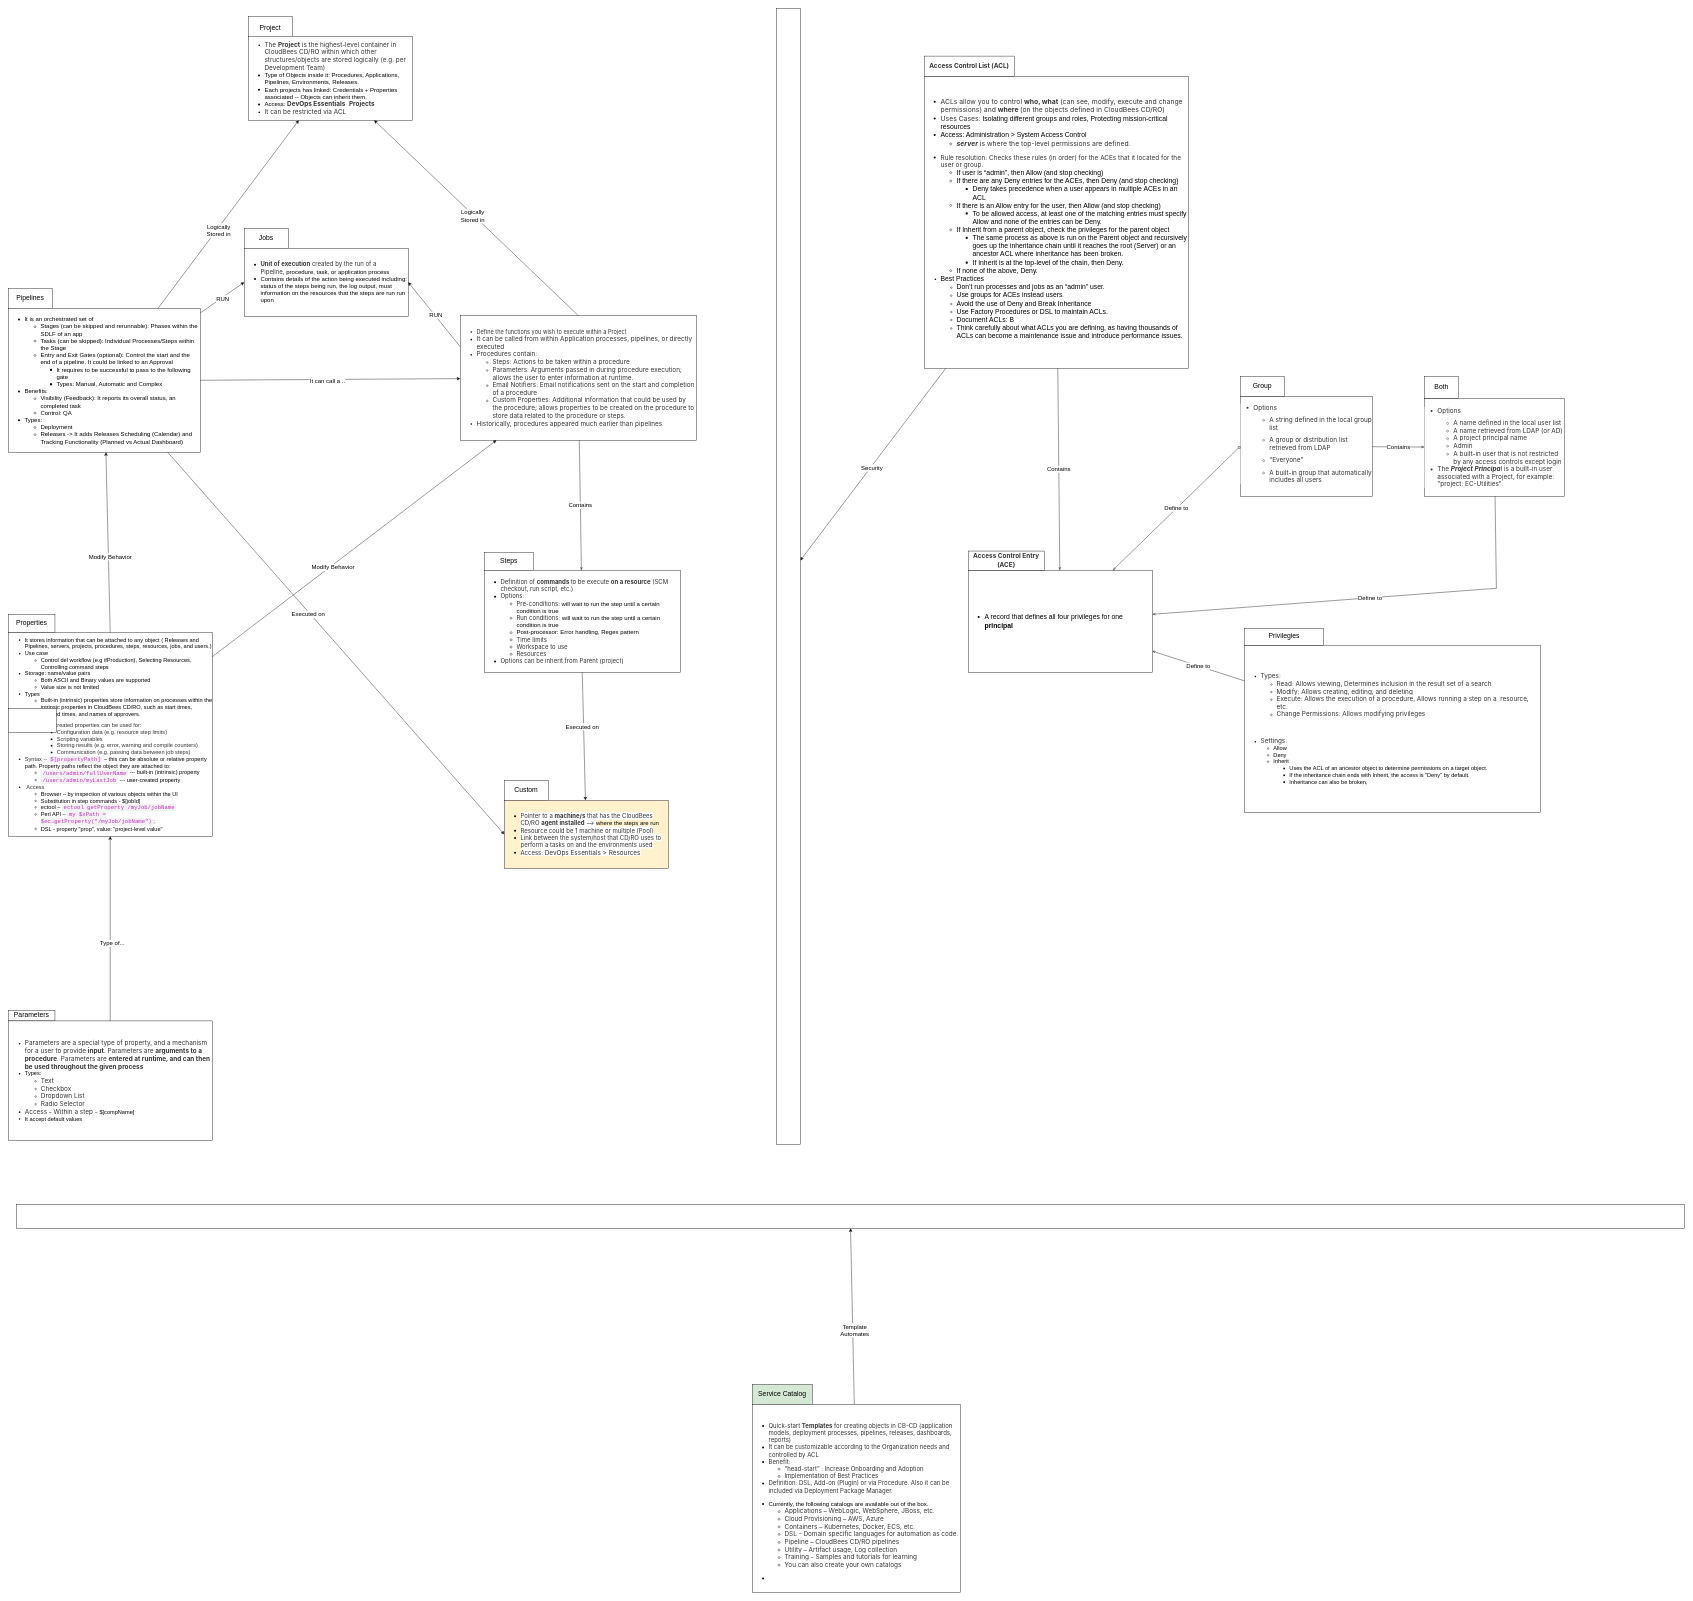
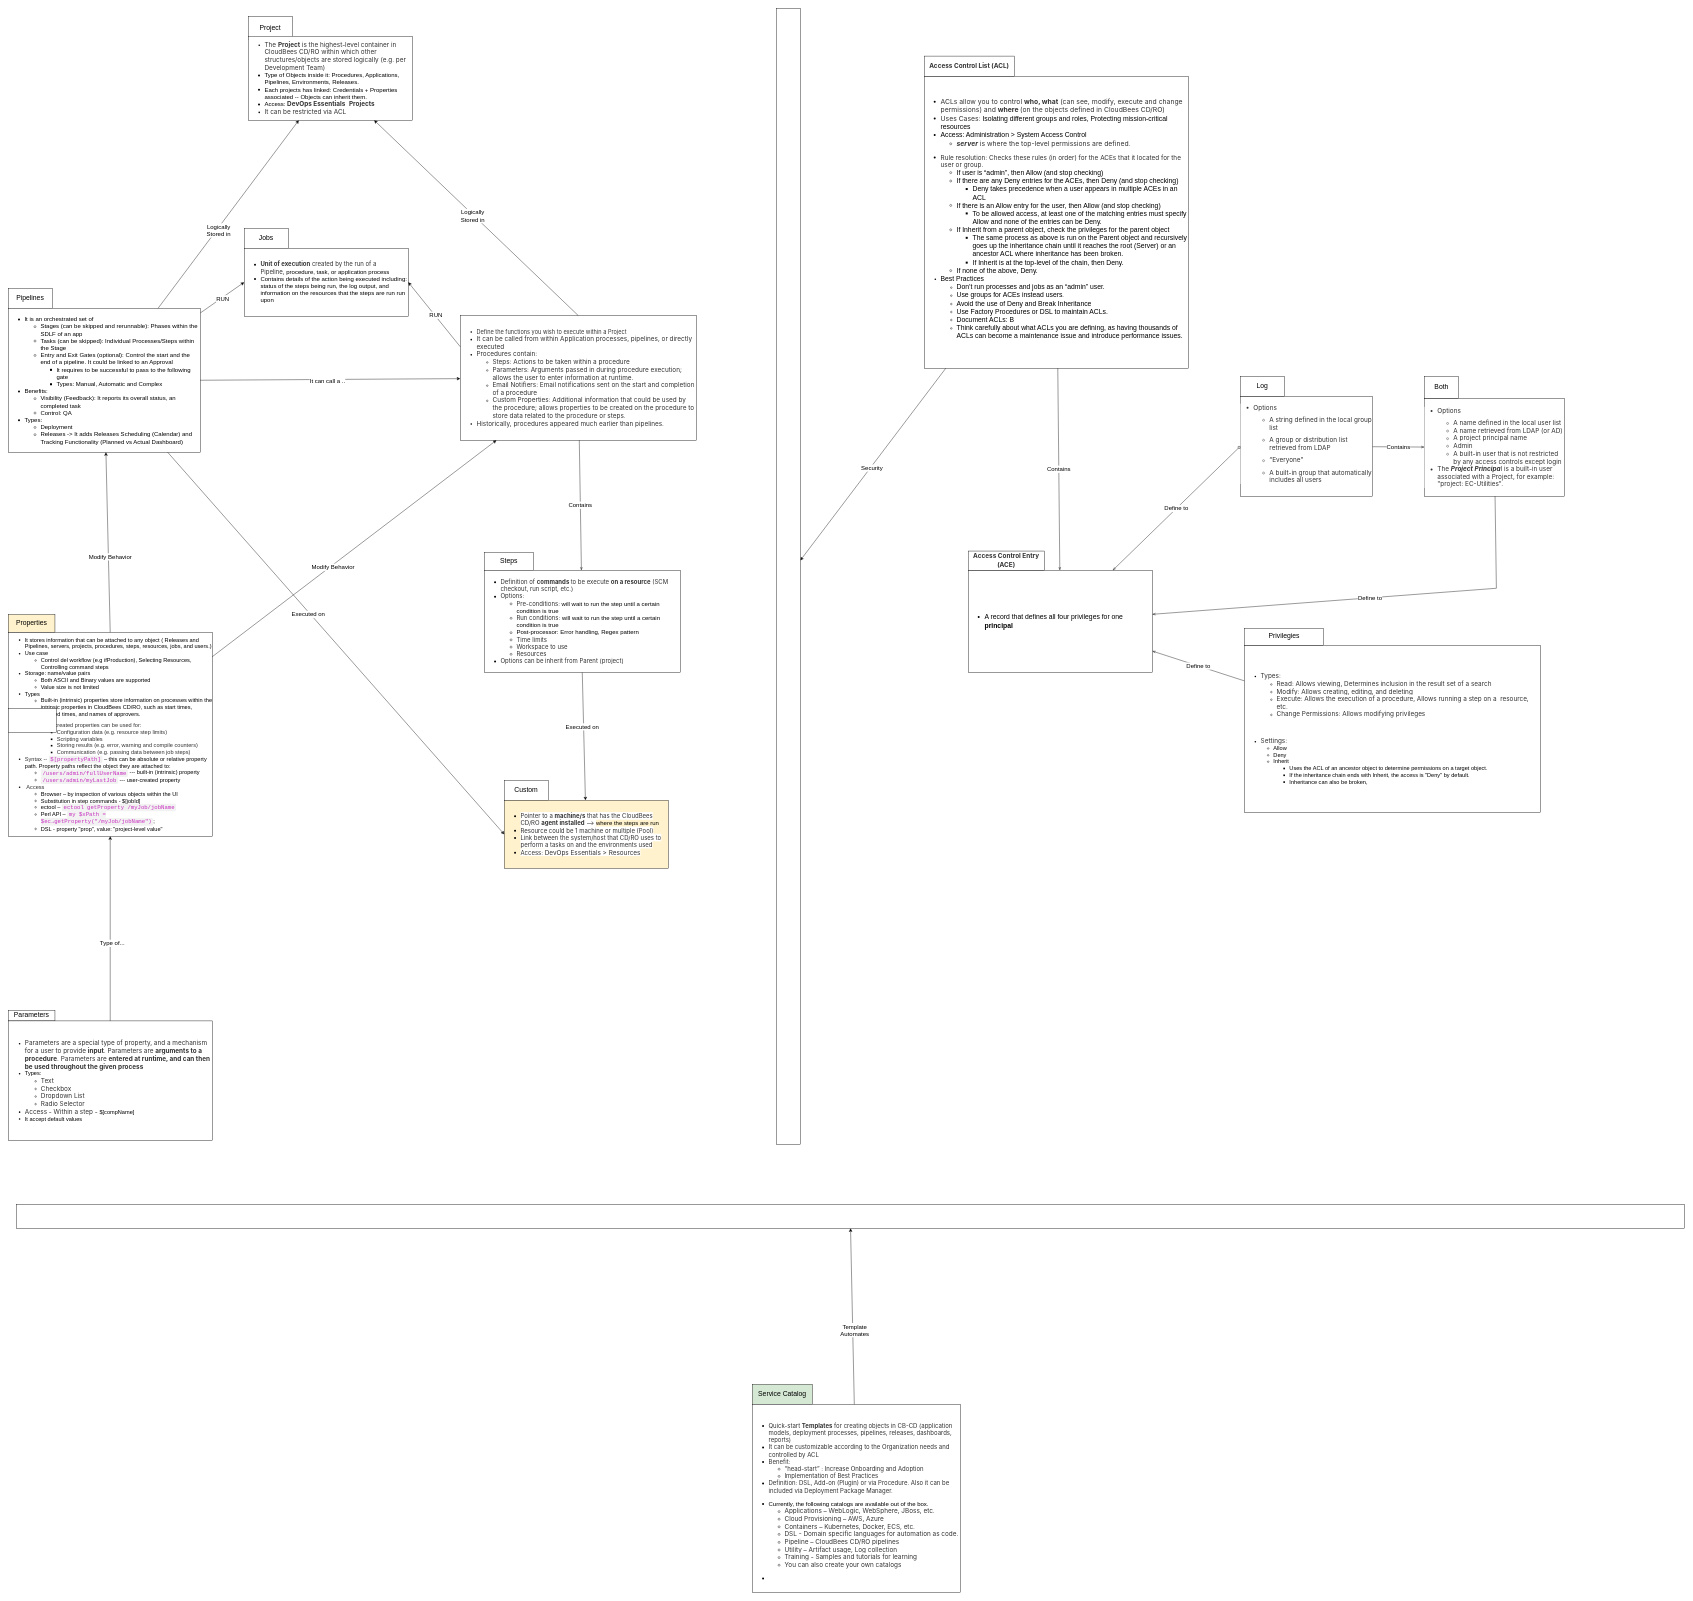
node "Unit of execution created by the run of a Pipeline, procedure, task, or application process Contains details of the action being executed including: status of the steps being run, the log output, must information on the resources that the steps are run run upon": label "Unit of execution created by the run of a Pipeline, procedure, task, or application process Contains details of the action being executed including: status of the steps being run, the log output, must information on the resources that the steps are run run upon" -> "Unit of execution created by the run of a Pipeline, procedure, task, or application process Contains details of the action being executed including: status of the steps being run, the log output, and information on the resources that the steps are run run upon"
node "Group": label "Group" -> "Log"
node "Properties": fillcolor #ffffff -> #fff2cc
